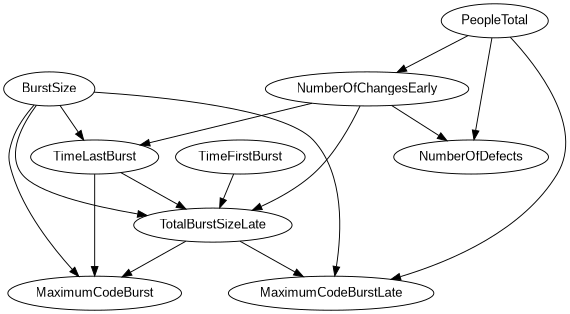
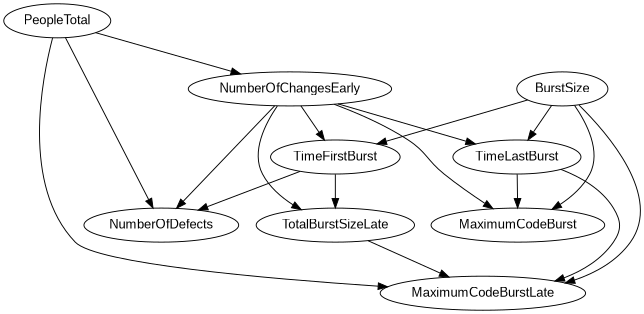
edge "NumberOfChangesEarly" -> "TimeFirstBurst": added
edge "BurstSize" -> "TotalBurstSizeLate": now "BurstSize" -> "TimeFirstBurst"
edge "TimeLastBurst" -> "TotalBurstSizeLate": now "TimeLastBurst" -> "MaximumCodeBurstLate"
edge "TimeFirstBurst" -> "NumberOfDefects": added
edge "TotalBurstSizeLate" -> "MaximumCodeBurst": now "NumberOfChangesEarly" -> "MaximumCodeBurst"
